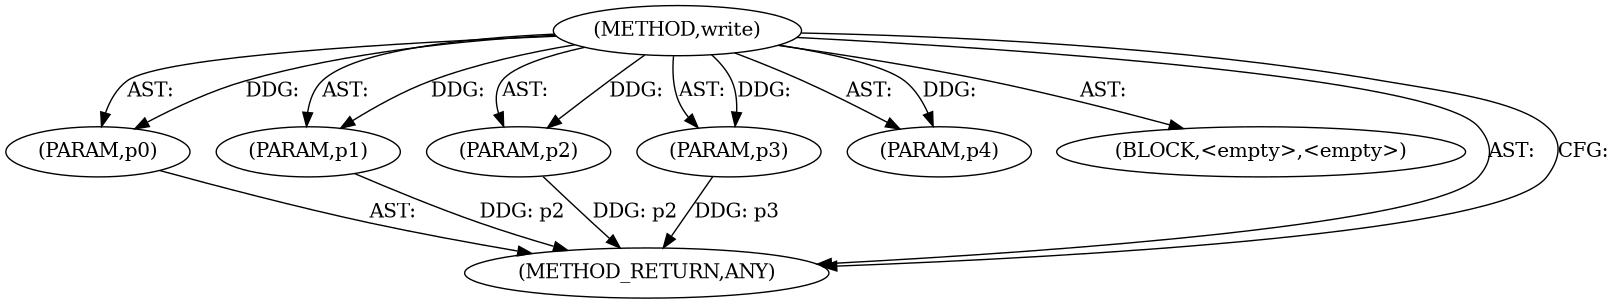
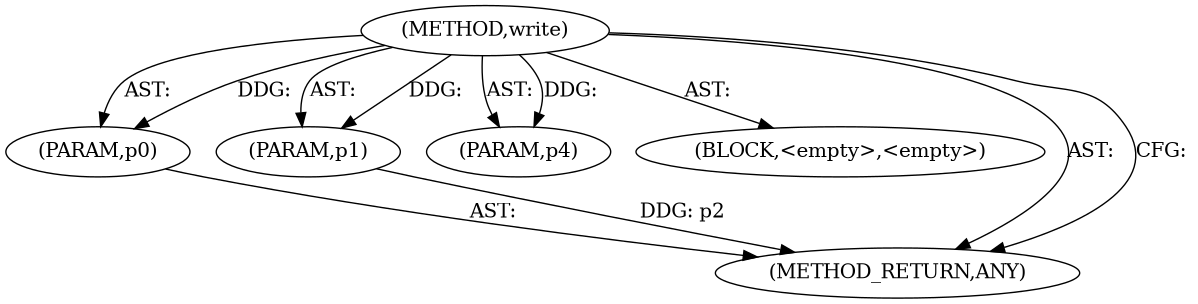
node "(PARAM,p2)": removed
node "(PARAM,p3)": removed
